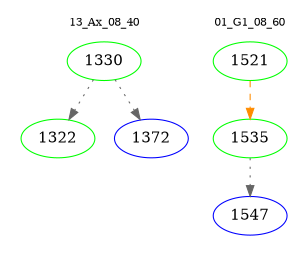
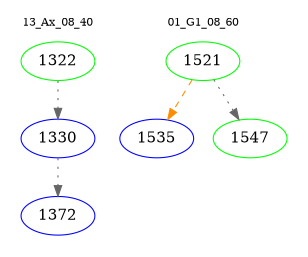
node "1330": color green -> blue
edge "1330" -> "1322": reversed
node "1535": color green -> blue
edge "1535" -> "1547": now "1521" -> "1547"
node "1547": color blue -> green
